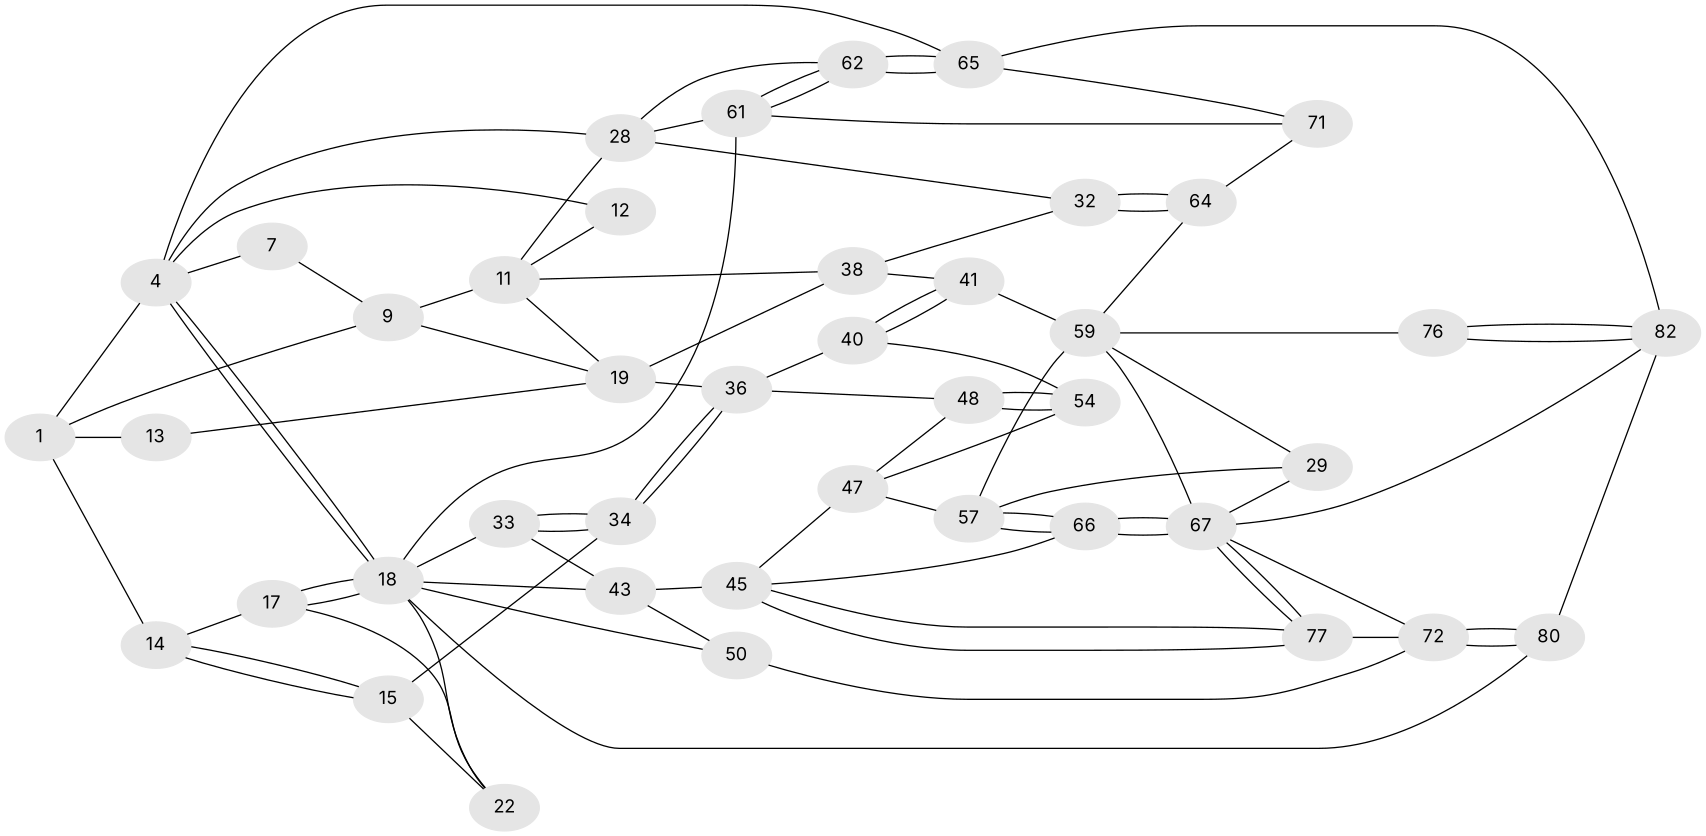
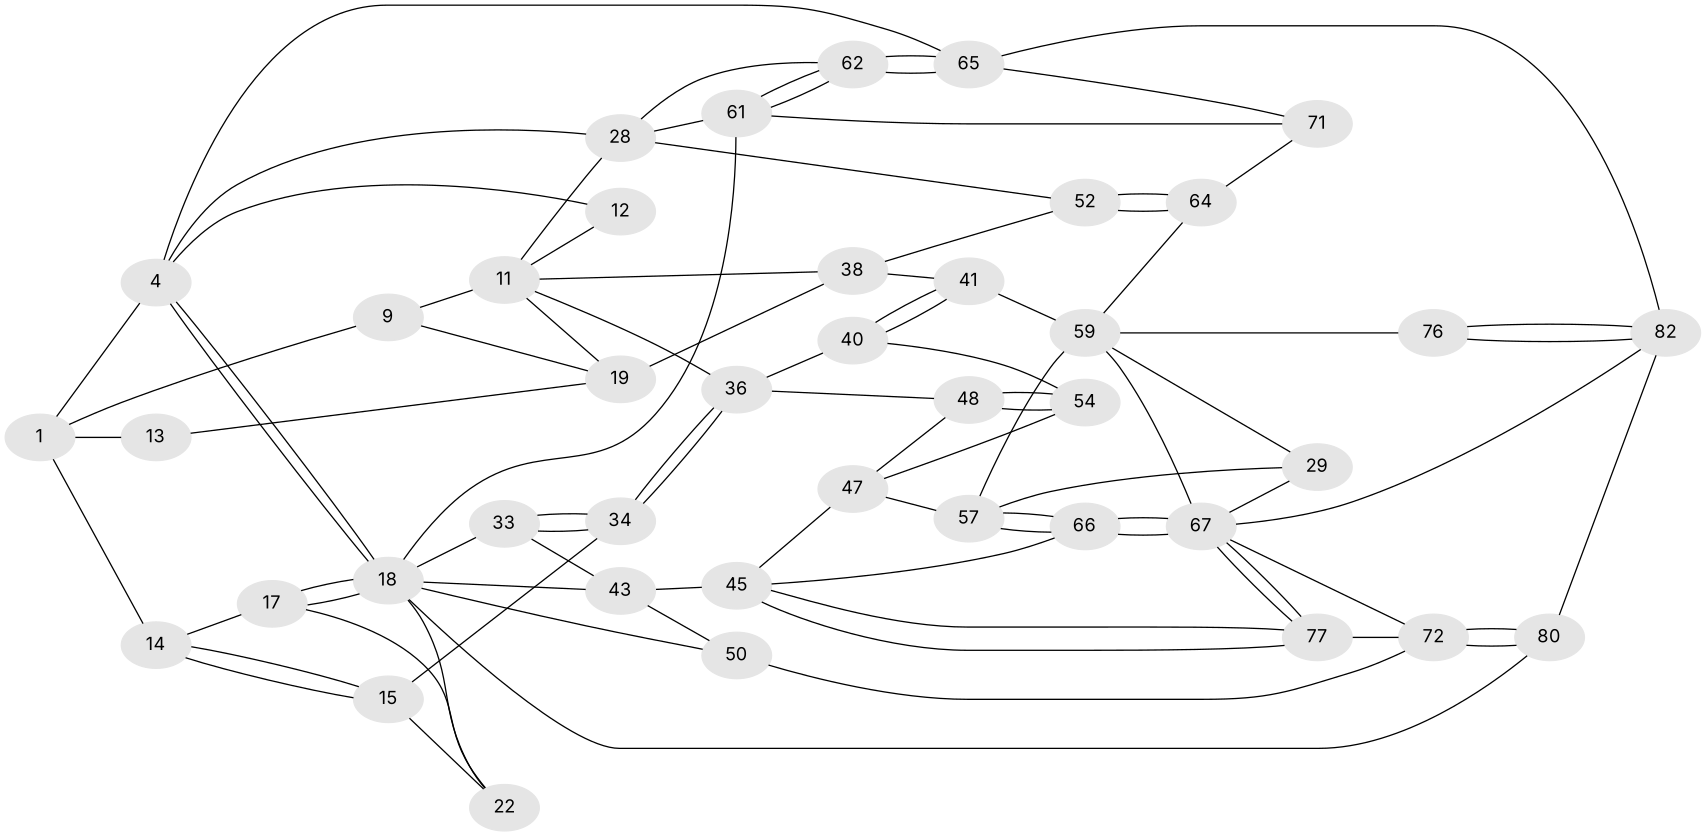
node "32": label "32" -> "52"
node "7": removed
edge "19" -- "36": now "11" -- "36"
